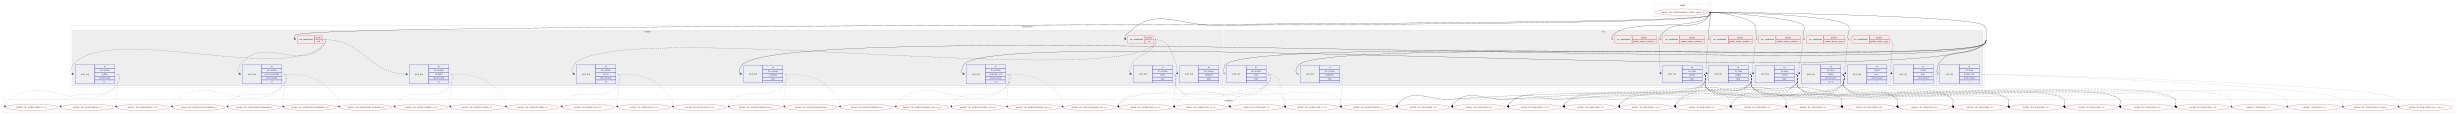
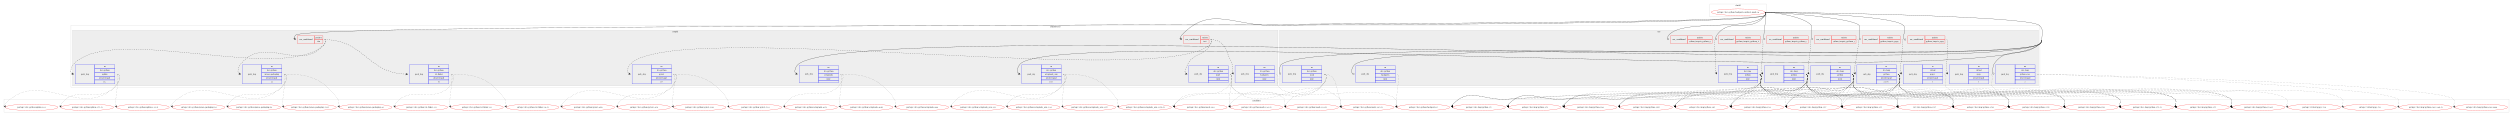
node "portage://dev-python/pytest-5.0.1": added
node "portage://dev-lang/python-2.7.17": label "portage://dev-lang/python-2.7.17" -> "rst://dev-lang/python-2.7.17"
